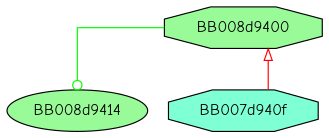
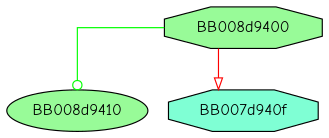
edge "BB007d940f" -> "BB008d9400": reversed
node "BB008d9414": label "BB008d9414" -> "BB008d9410"
